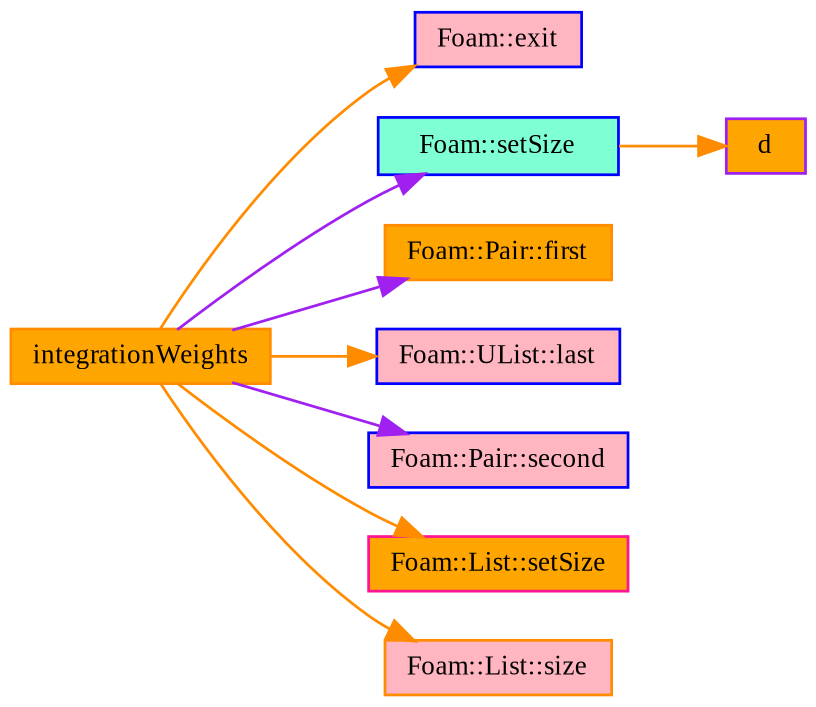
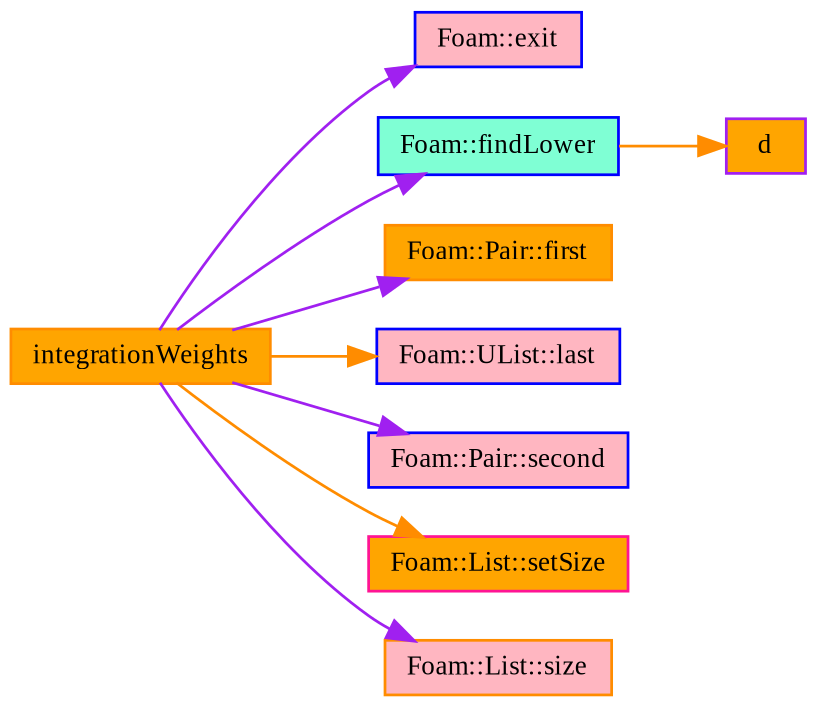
node "Foam::setSize": label "Foam::setSize" -> "Foam::findLower"
edge "integrationWeights" -> "Foam::exit": color darkorange -> purple
edge "integrationWeights" -> "Foam::List::size": color darkorange -> purple
